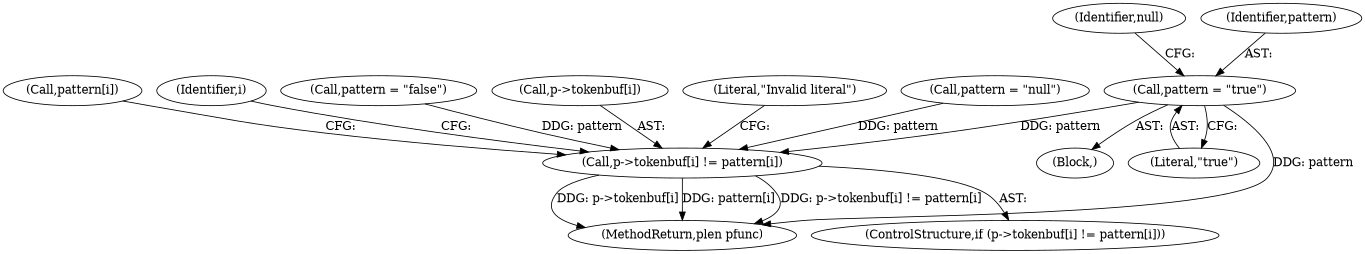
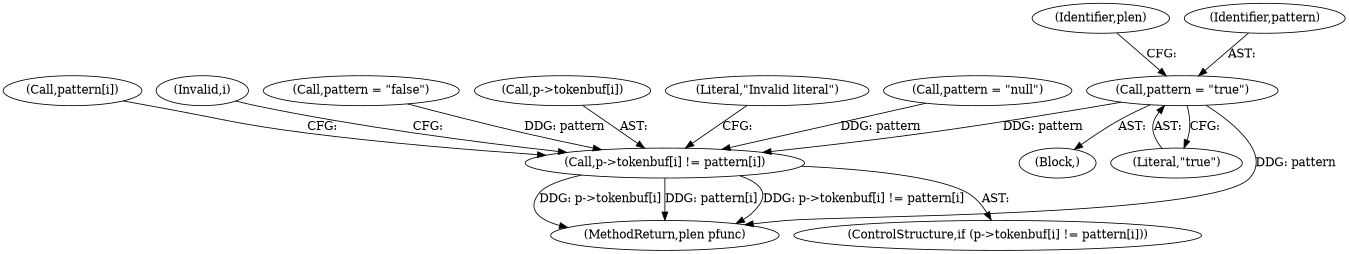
node "(Identifier,null)": label "(Identifier,null)" -> "(Identifier,plen)"
node "(Identifier,i)": label "(Identifier,i)" -> "(Invalid,i)"
